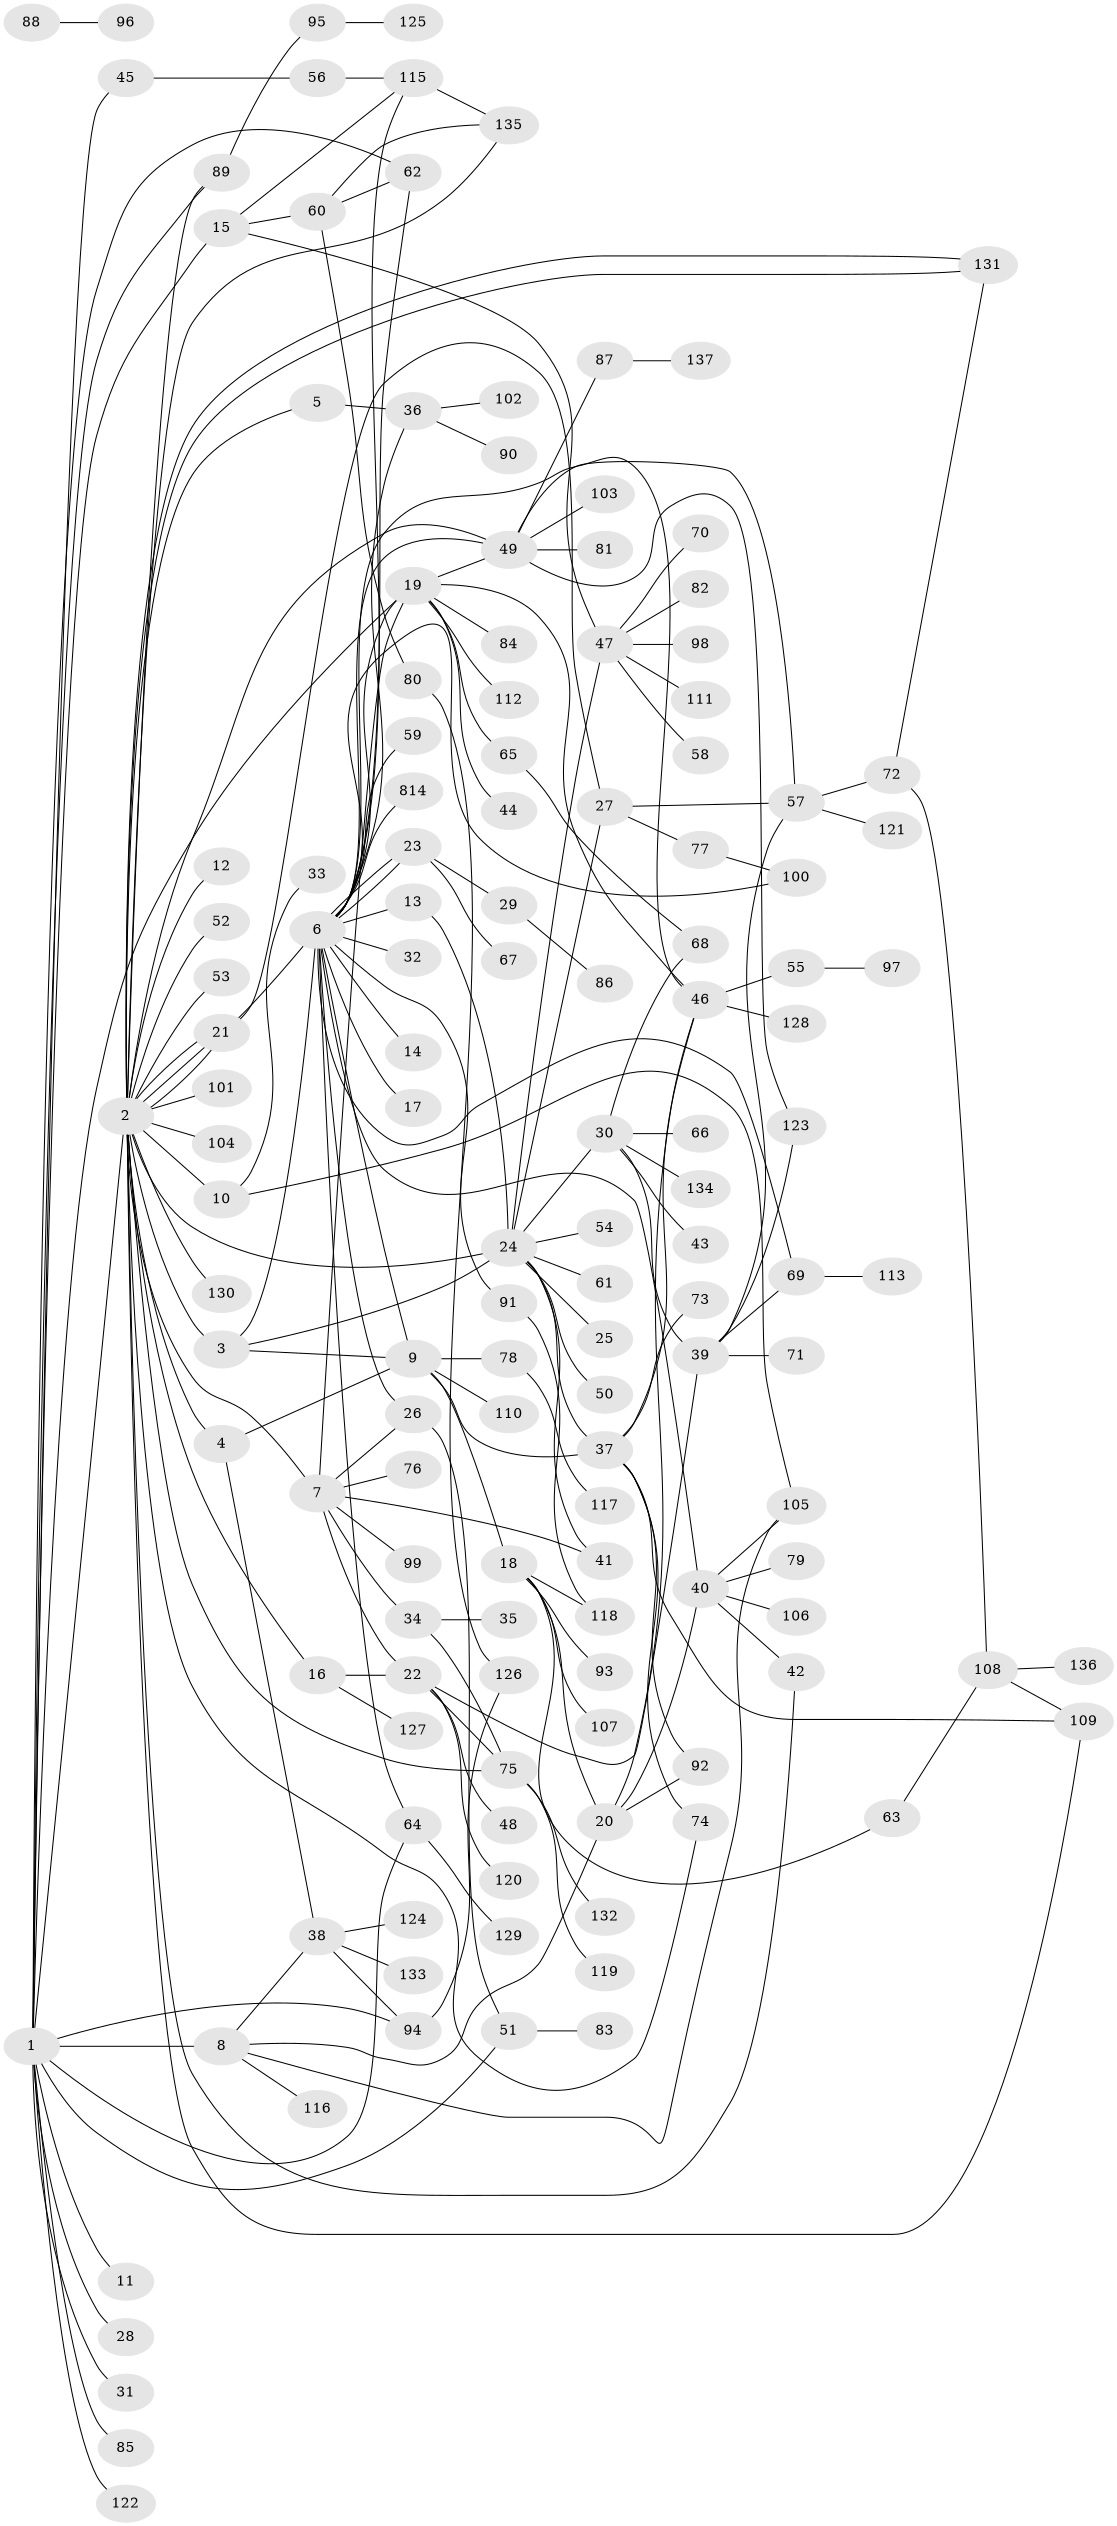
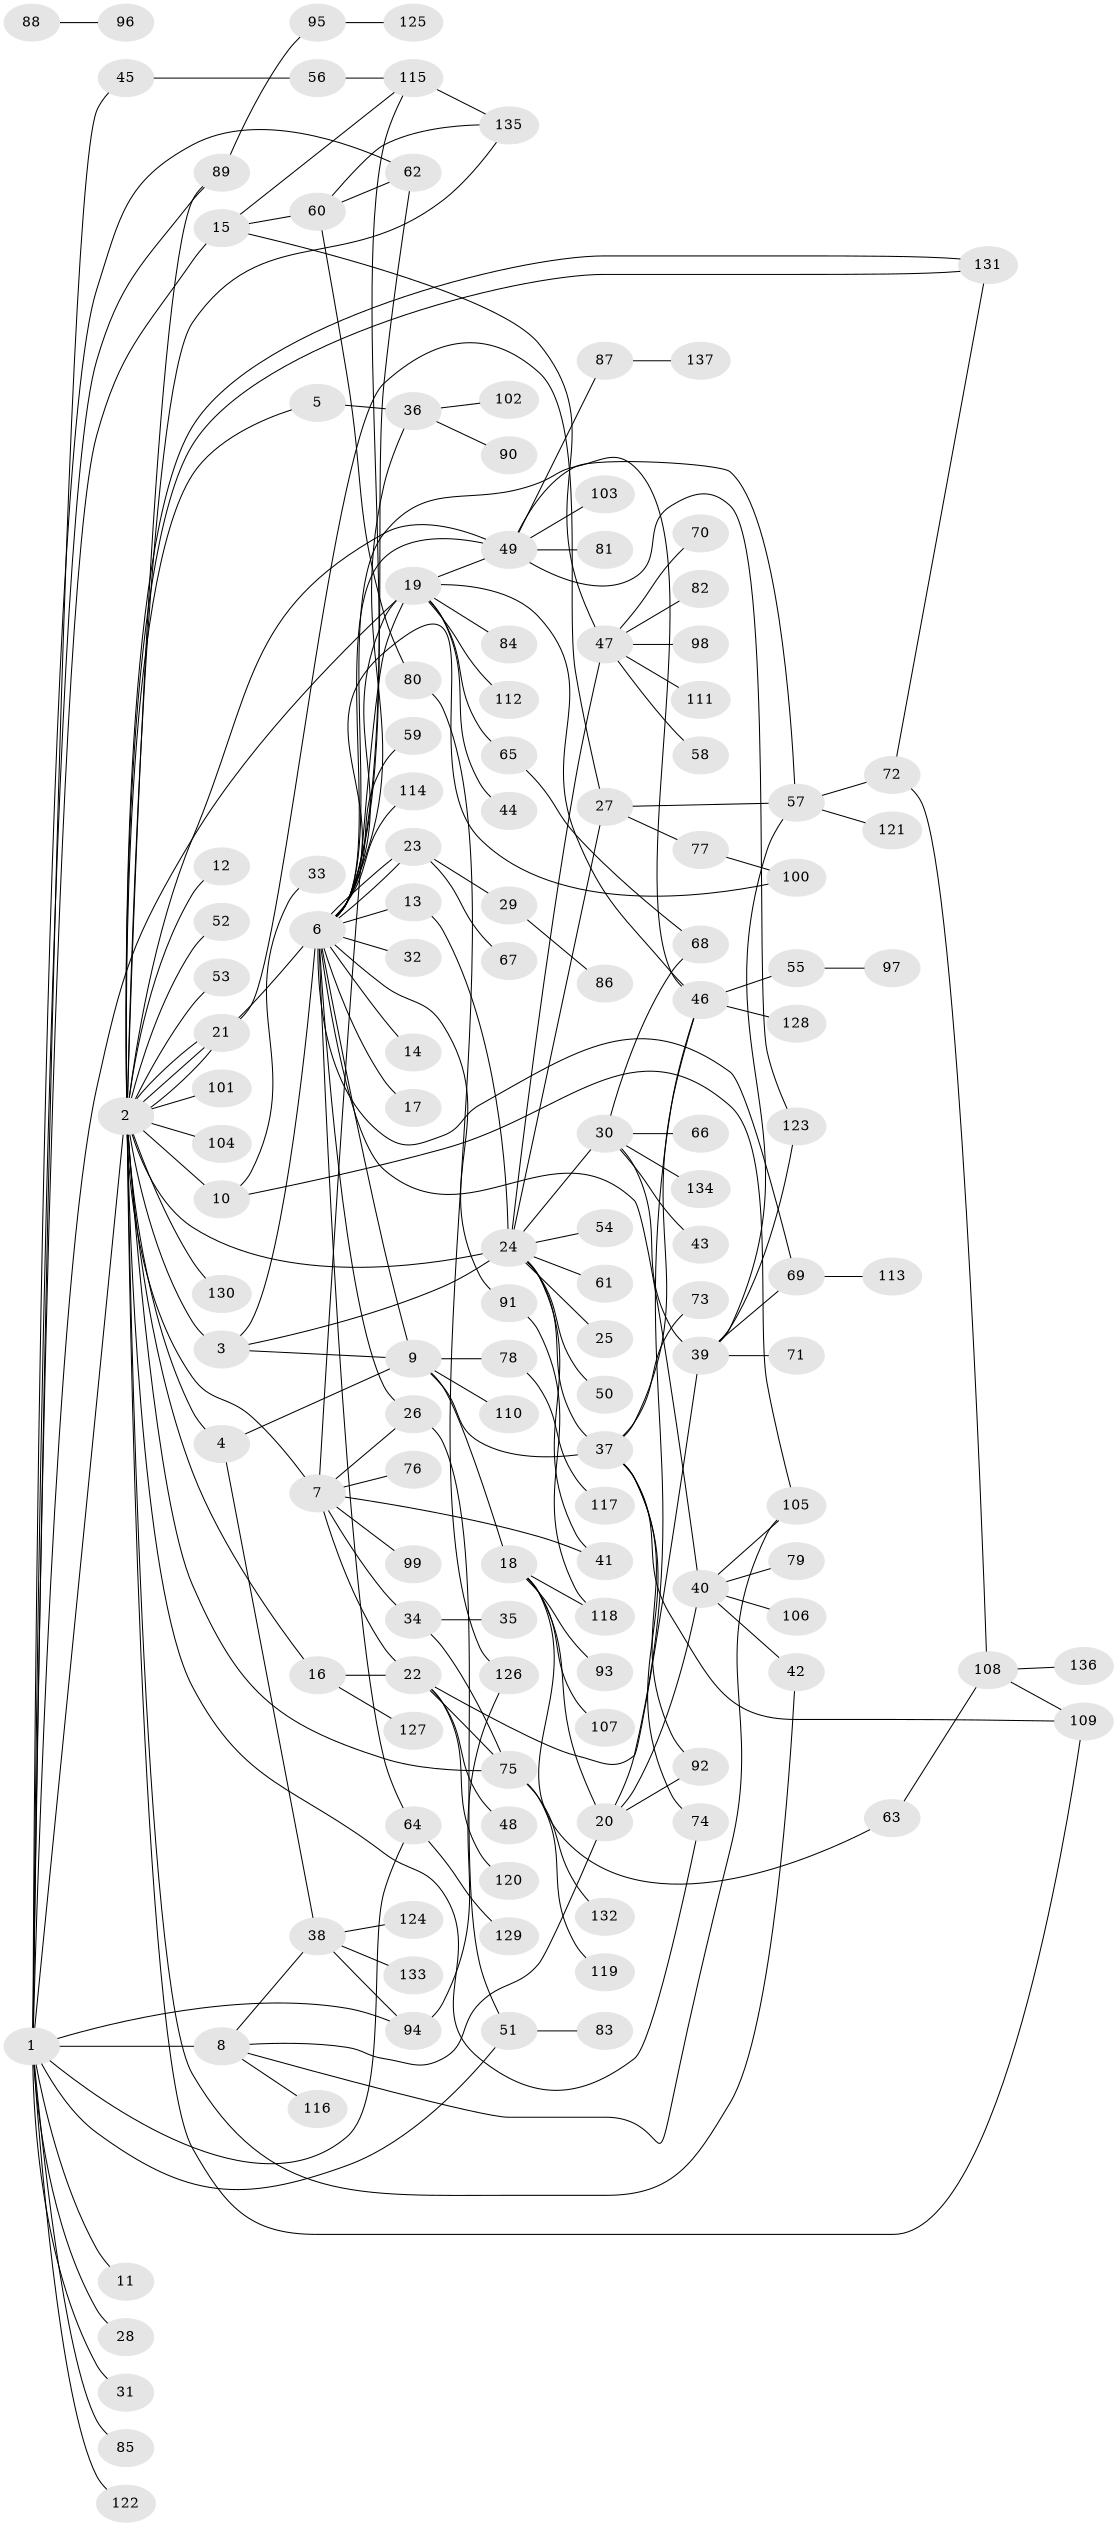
node "814": label "814" -> "114"
